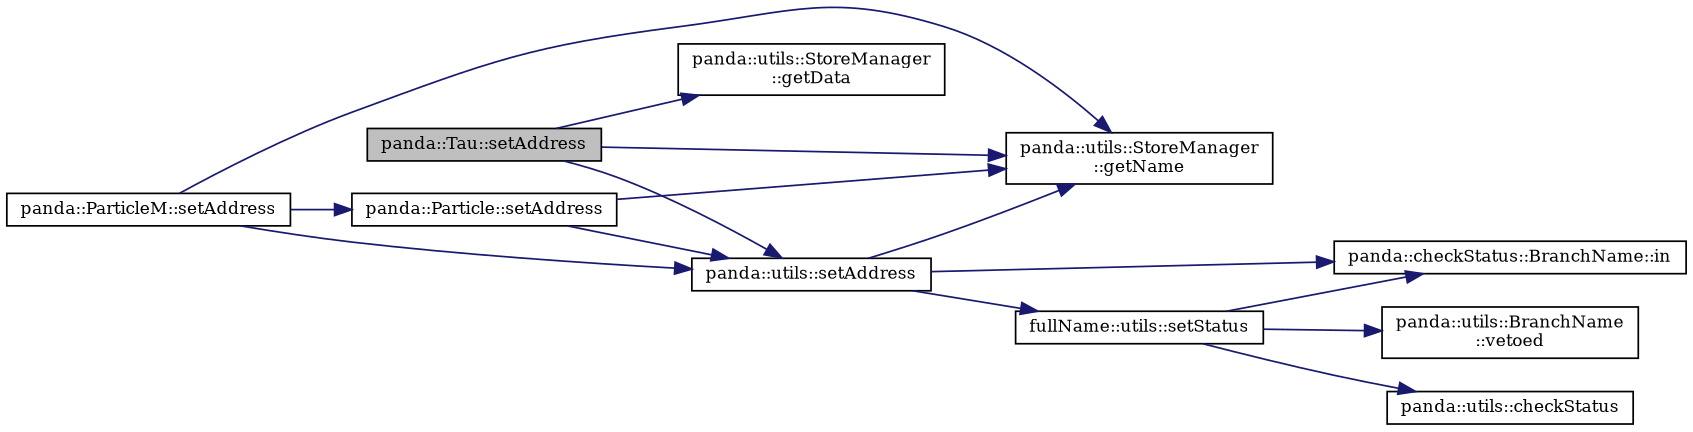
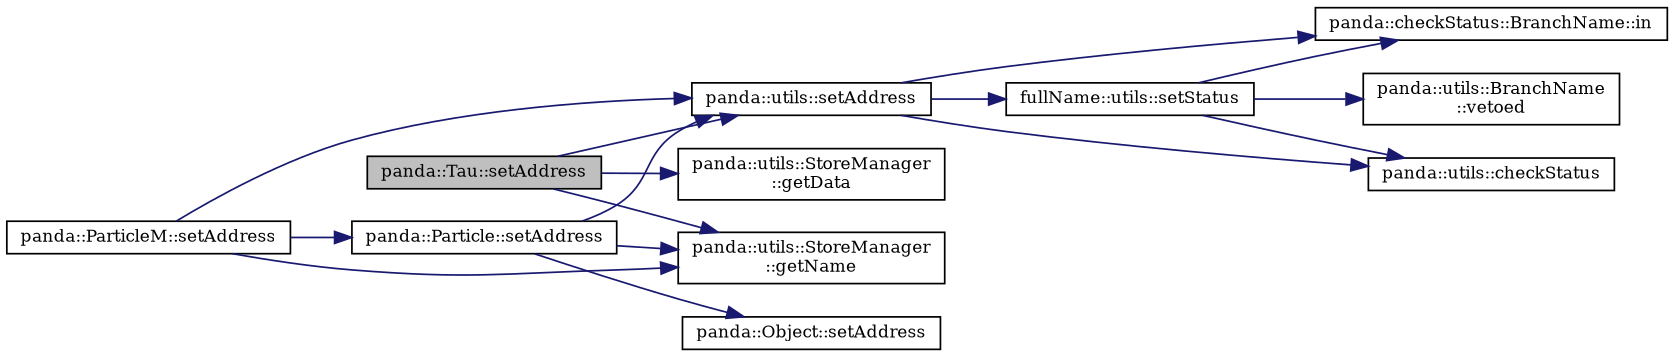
edge "panda::utils::setAddress" -> "panda::utils::StoreManager ::getName": now "panda::utils::setAddress" -> "panda::utils::checkStatus"
node "panda::Object::setAddress": added
